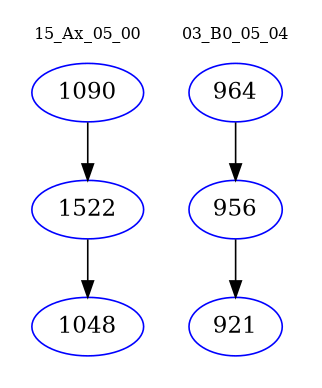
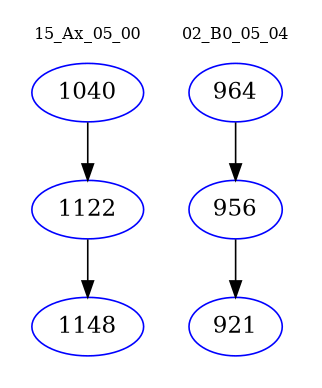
cluster "03_B0_05_04": label "03_B0_05_04" -> "02_B0_05_04"
node "1090": label "1090" -> "1040"
node "1522": label "1522" -> "1122"
node "1048": label "1048" -> "1148"
